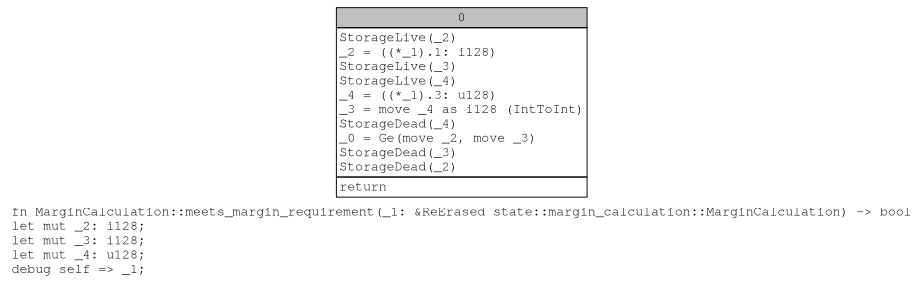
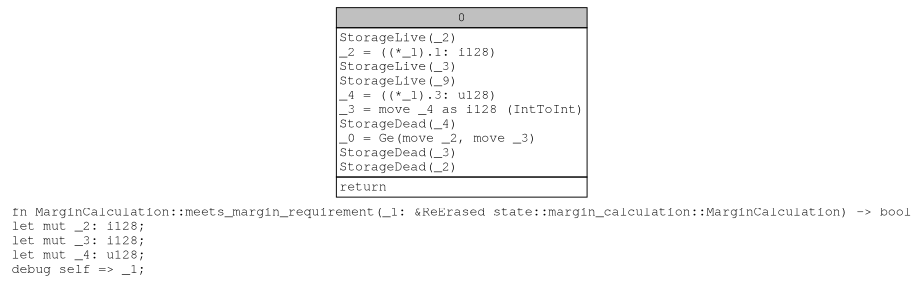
node "0": text "StorageLive(_4)" -> "StorageLive(_9)"
